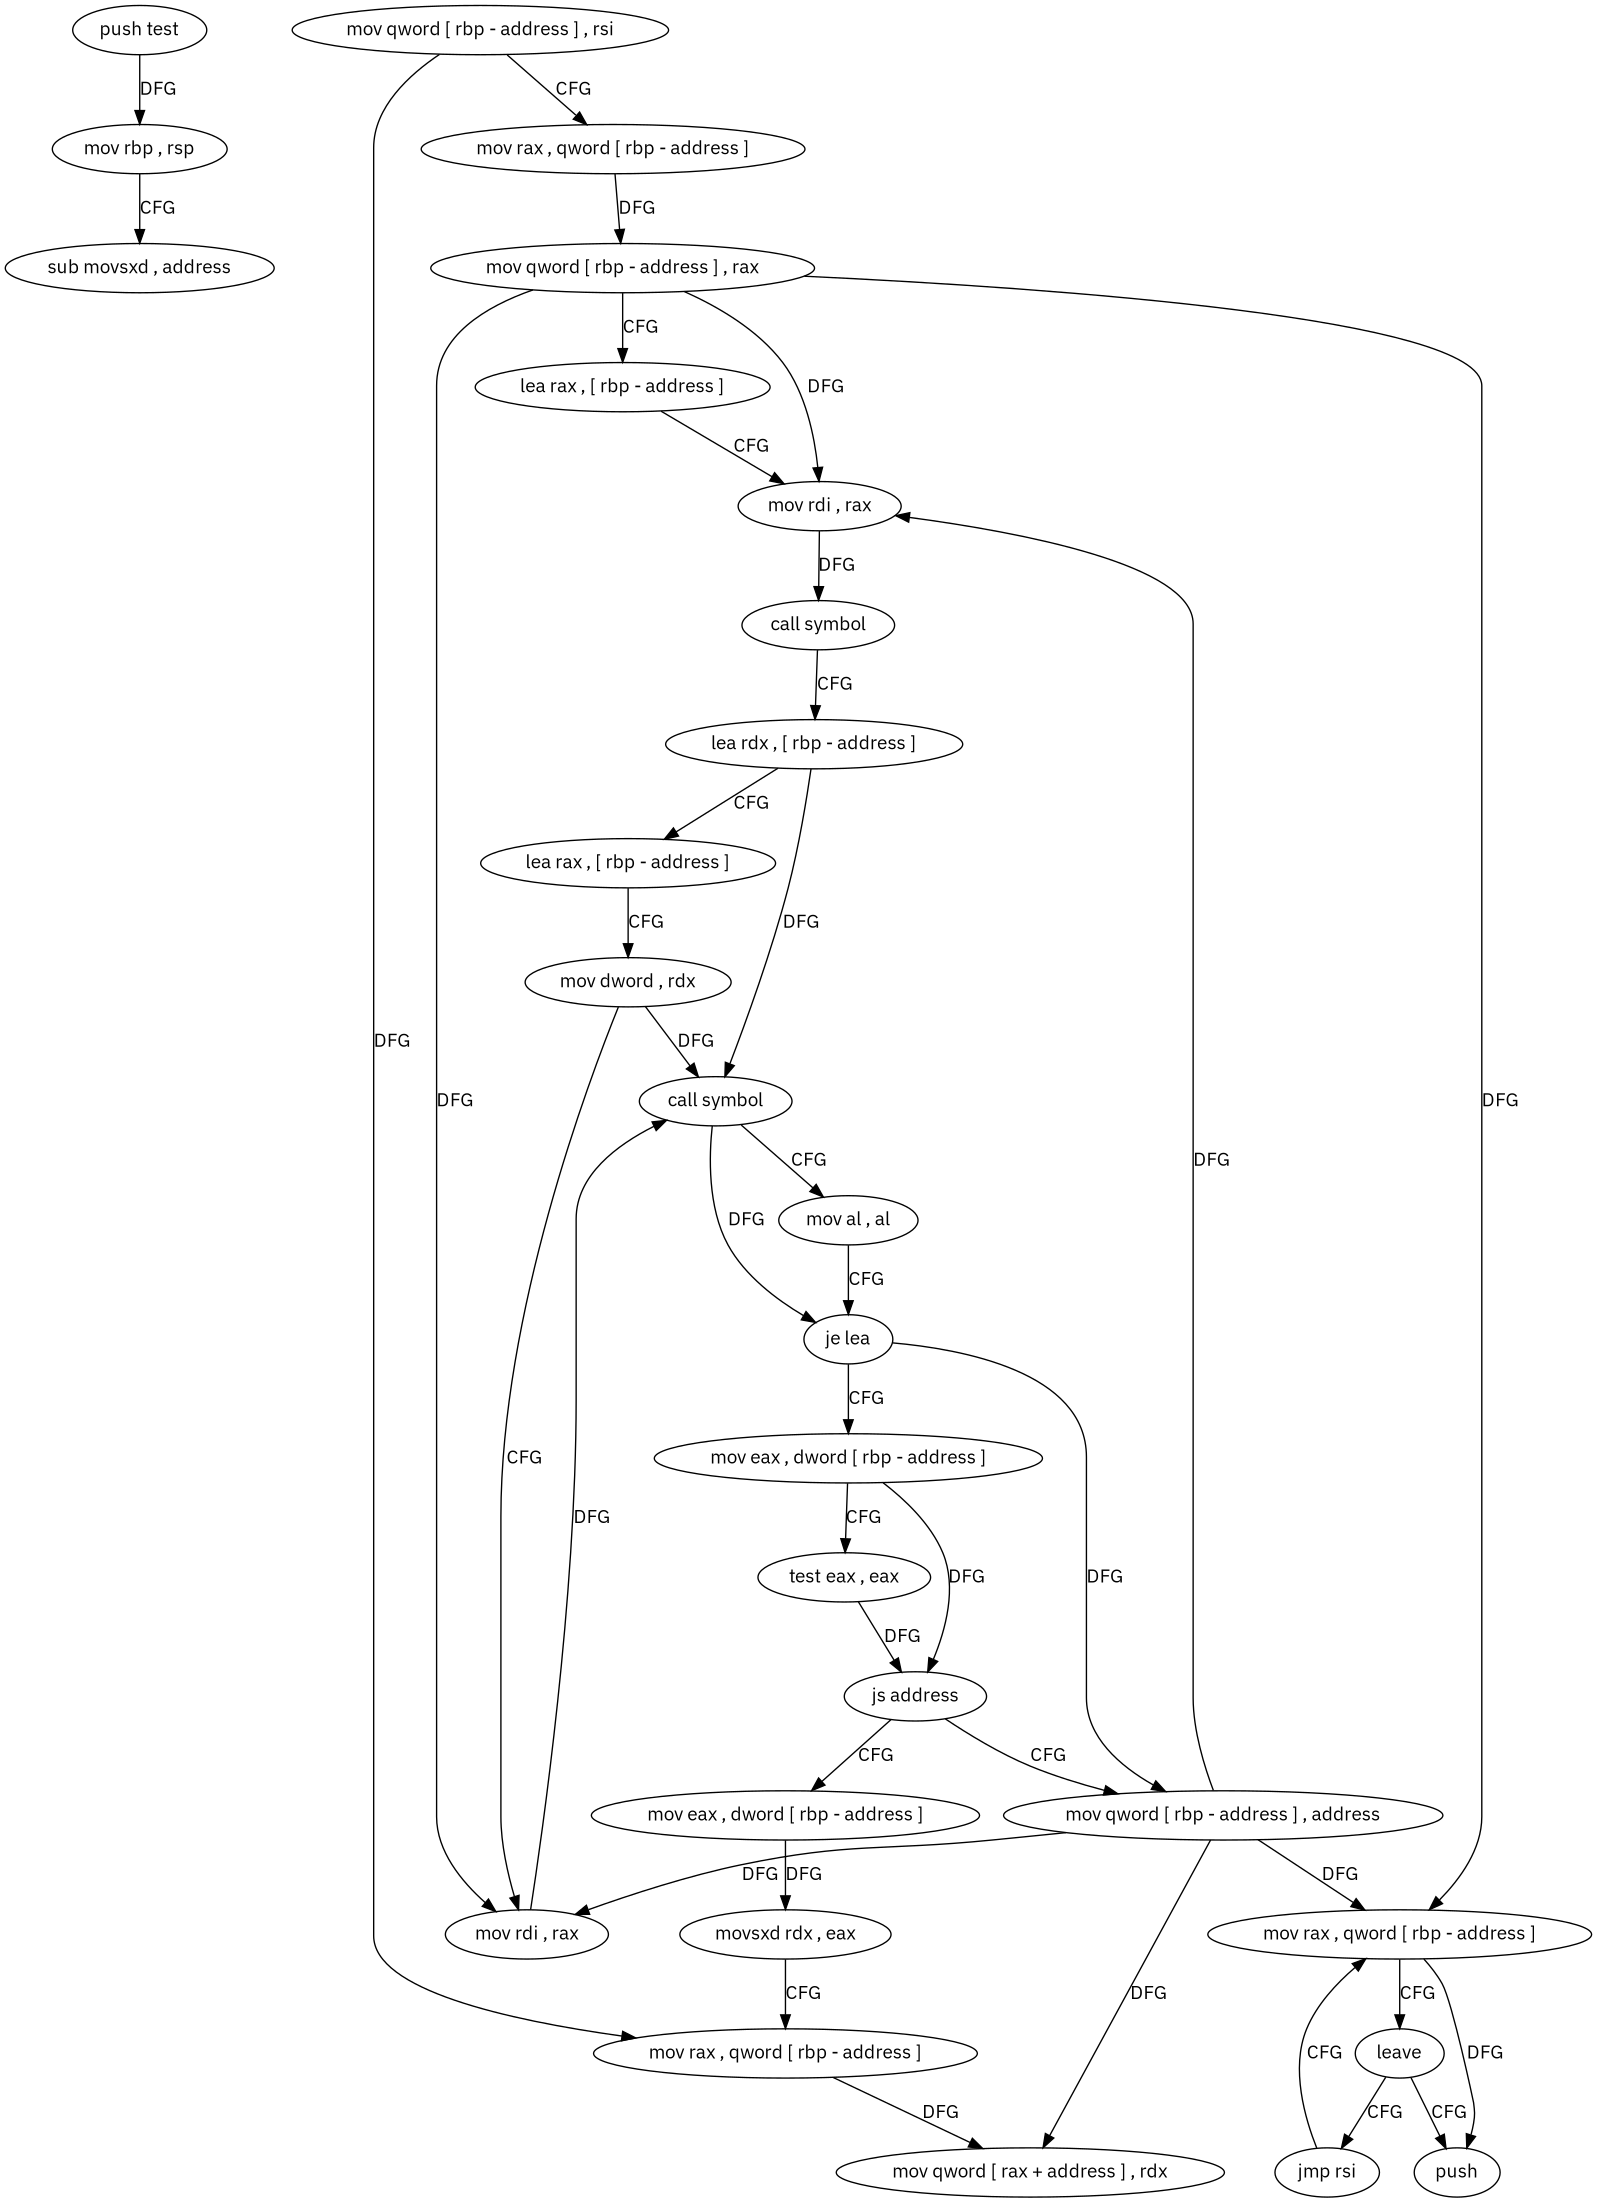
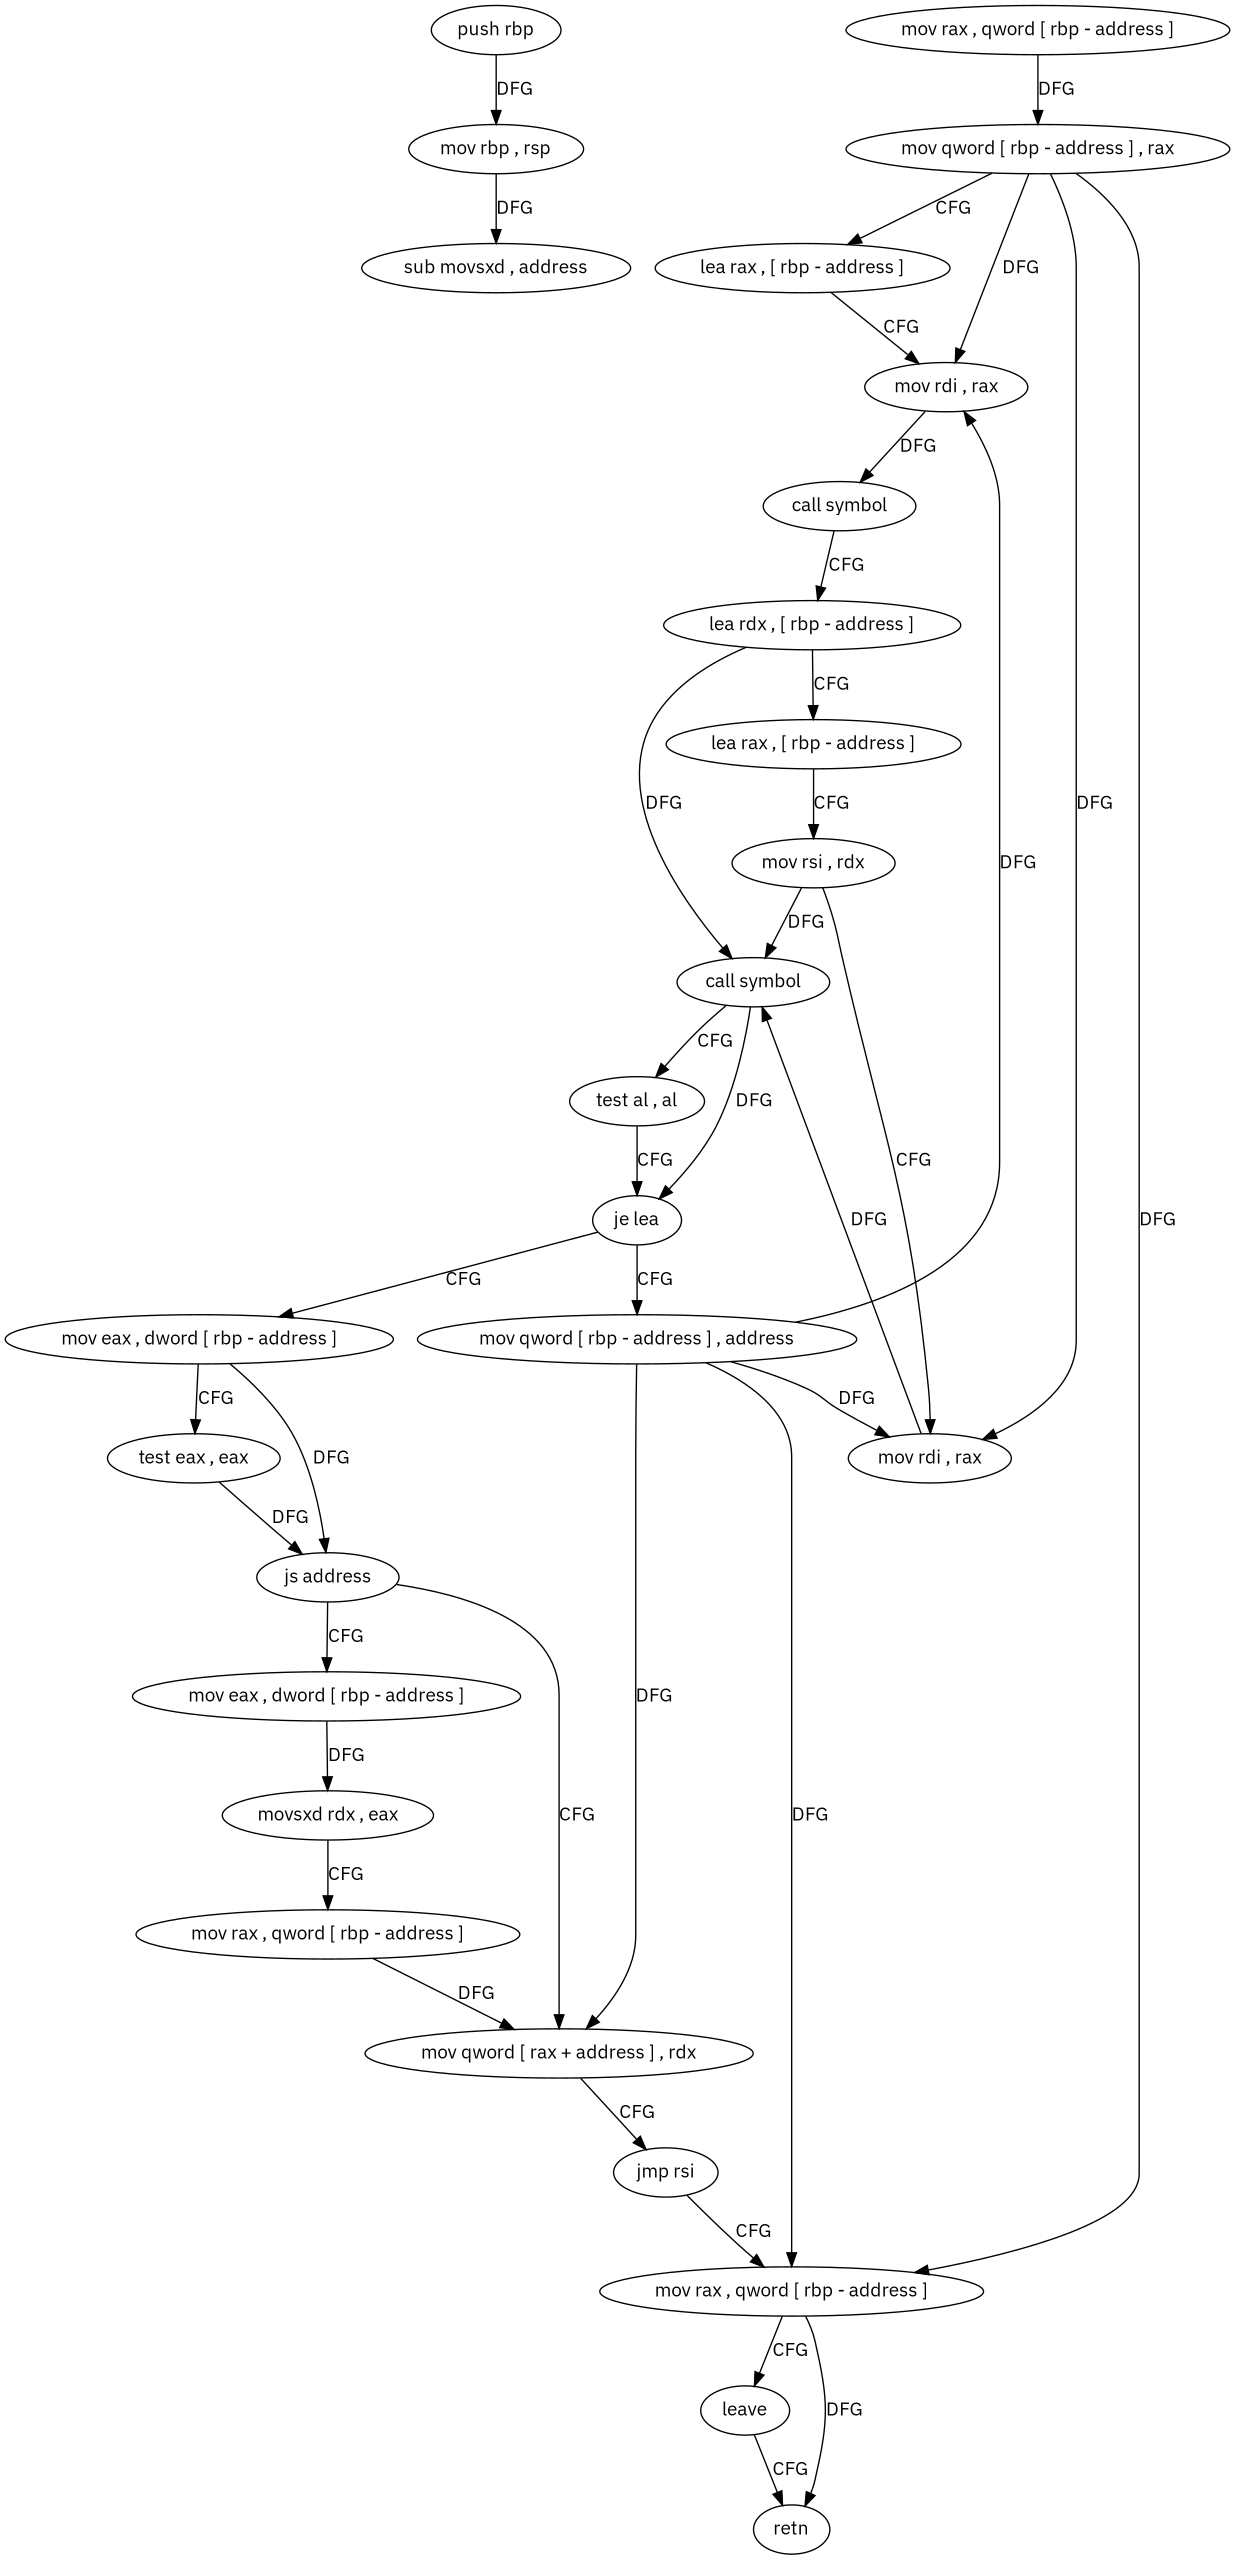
node "push test": label "push test" -> "push rbp"
node "mov qword [ rbp - address ] , rsi": removed
edge "mov rbp , rsp" -> "sub movsxd , address": label "CFG" -> "DFG"
node "mov dword , rdx": label "mov dword , rdx" -> "mov rsi , rdx"
node "mov al , al": label "mov al , al" -> "test al , al"
edge "je lea" -> "mov qword [ rbp - address ] , address": label "DFG" -> "CFG"
edge "js address" -> "mov qword [ rbp - address ] , address": now "js address" -> "mov qword [ rax + address ] , rdx"
edge "leave" -> "jmp rsi": now "mov qword [ rax + address ] , rdx" -> "jmp rsi"
node "push": label "push" -> "retn"
